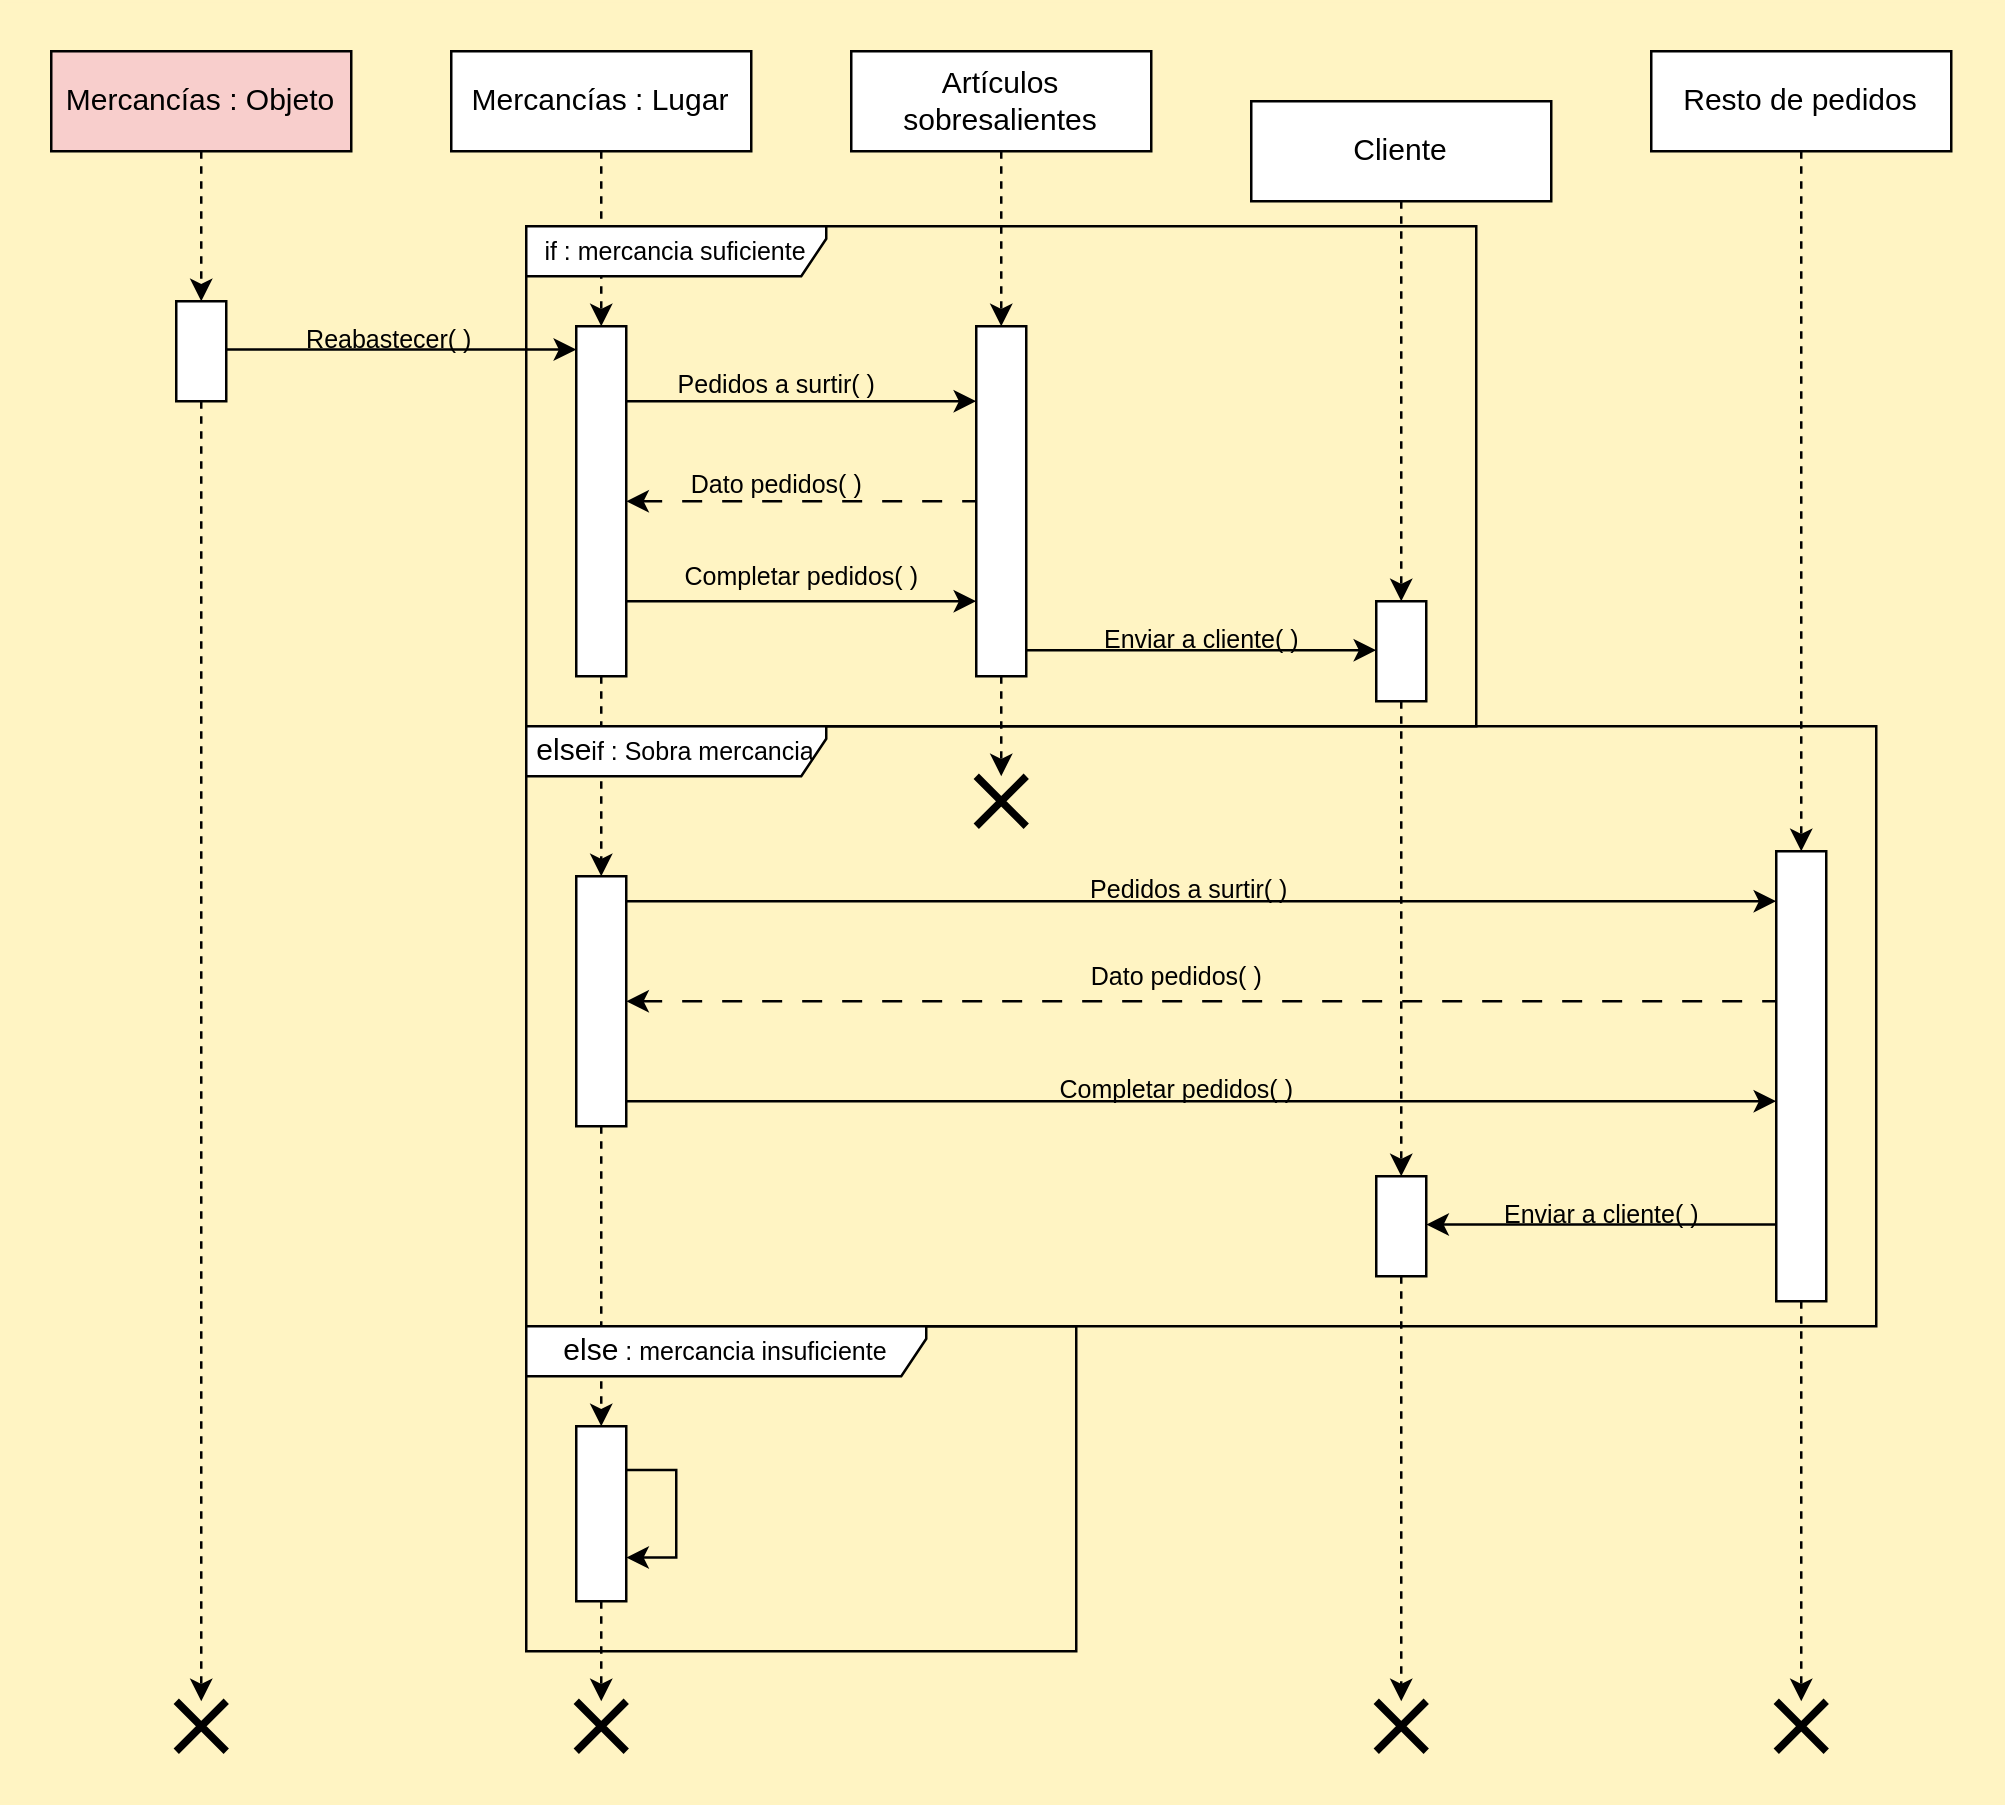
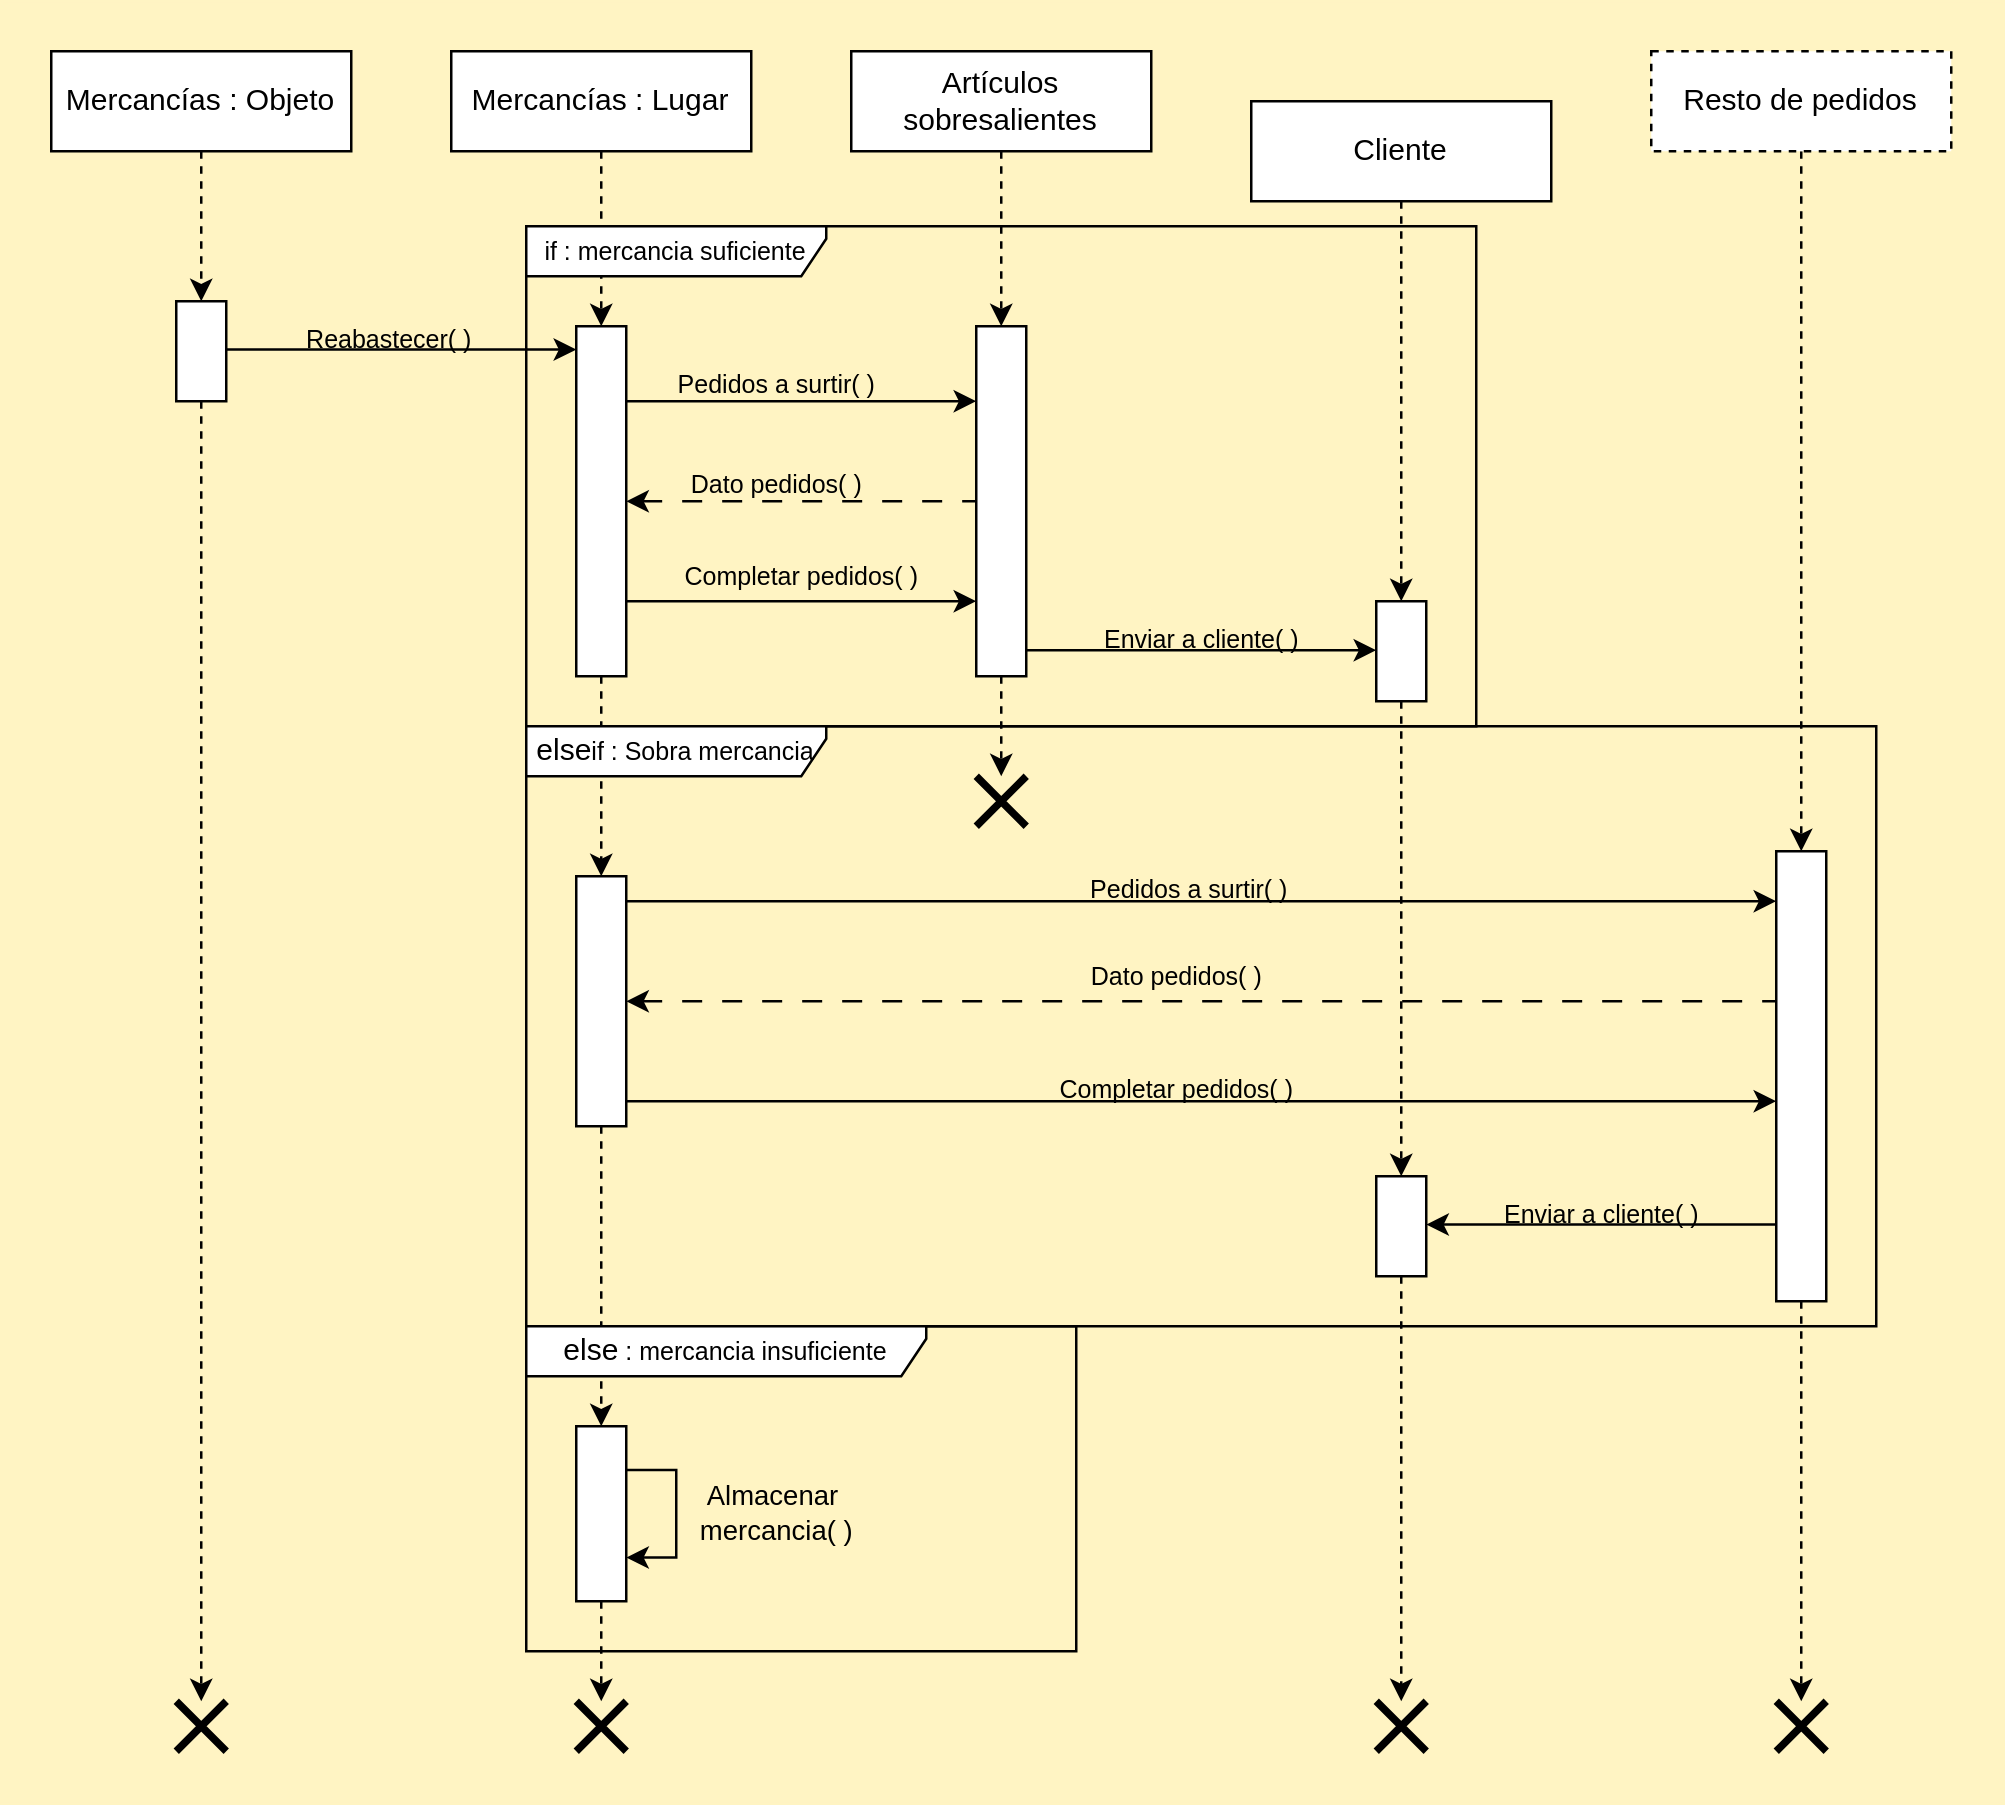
node "Mercancías : Objeto": fillcolor #f8cecc -> #ffffff
node "Resto de pedidos": style solid -> dashed
node "Almacenar mercancia( )": added
